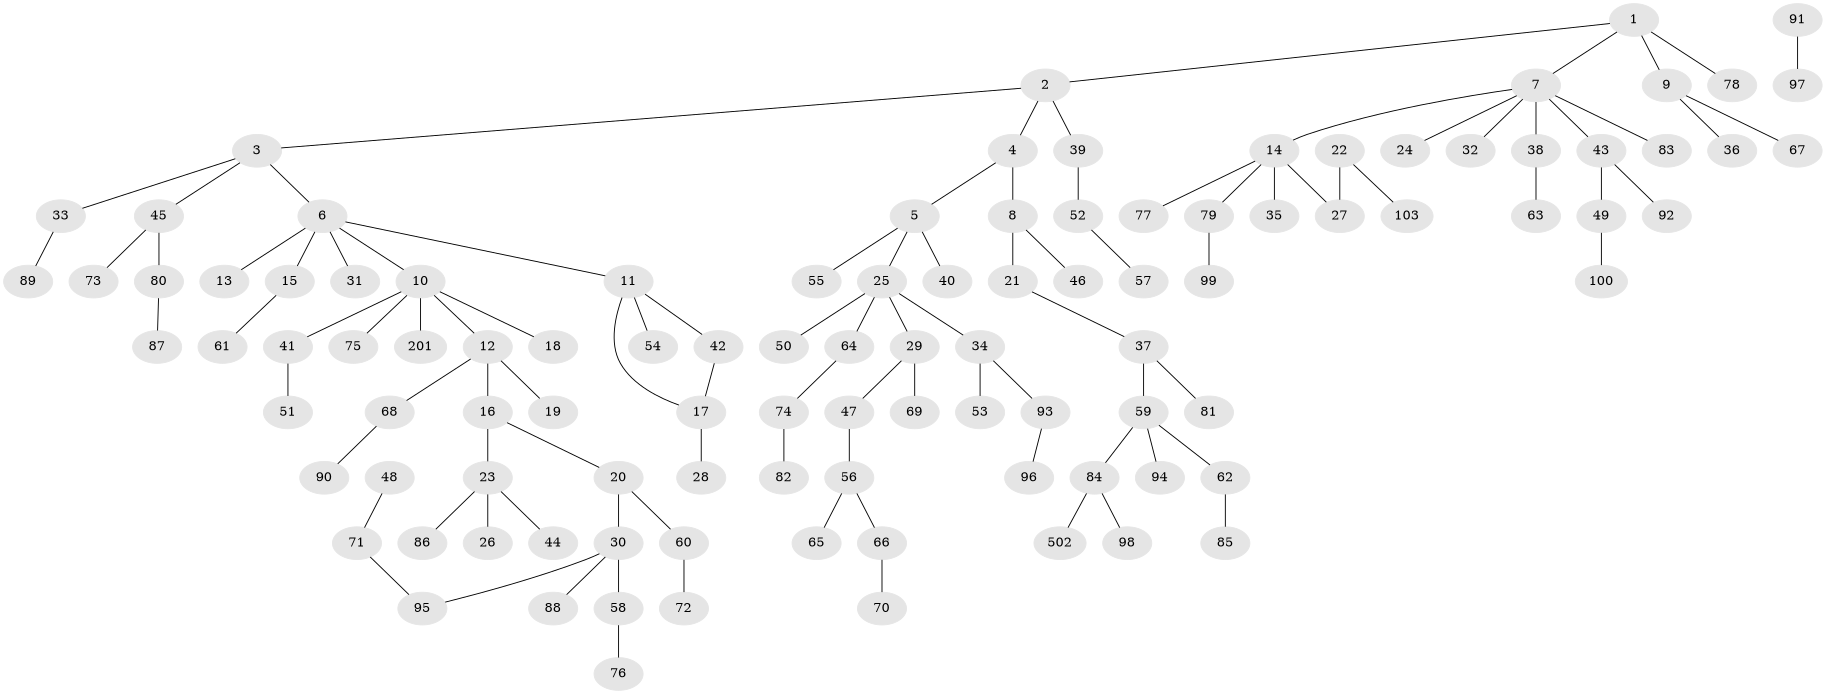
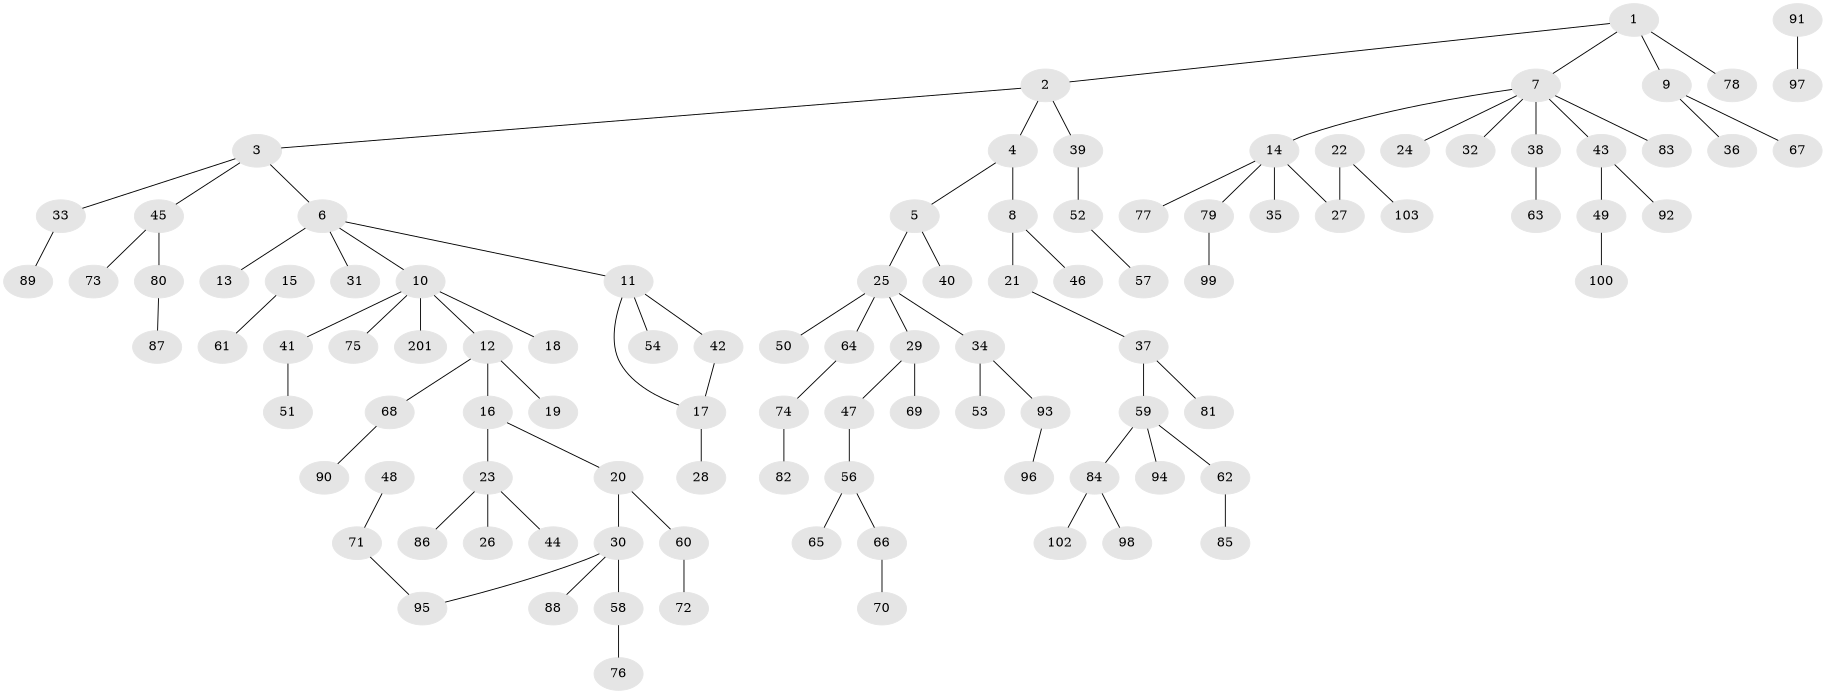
edge "6" -- "15": removed
node "55": removed
node "502": label "502" -> "102"
